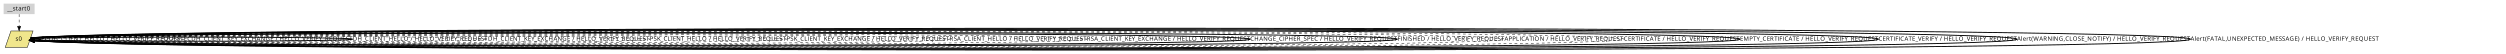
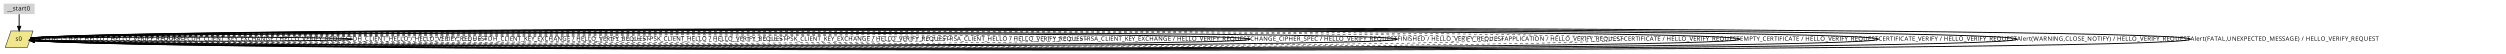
edge "__start0" -> "s0": style dashed -> bold
